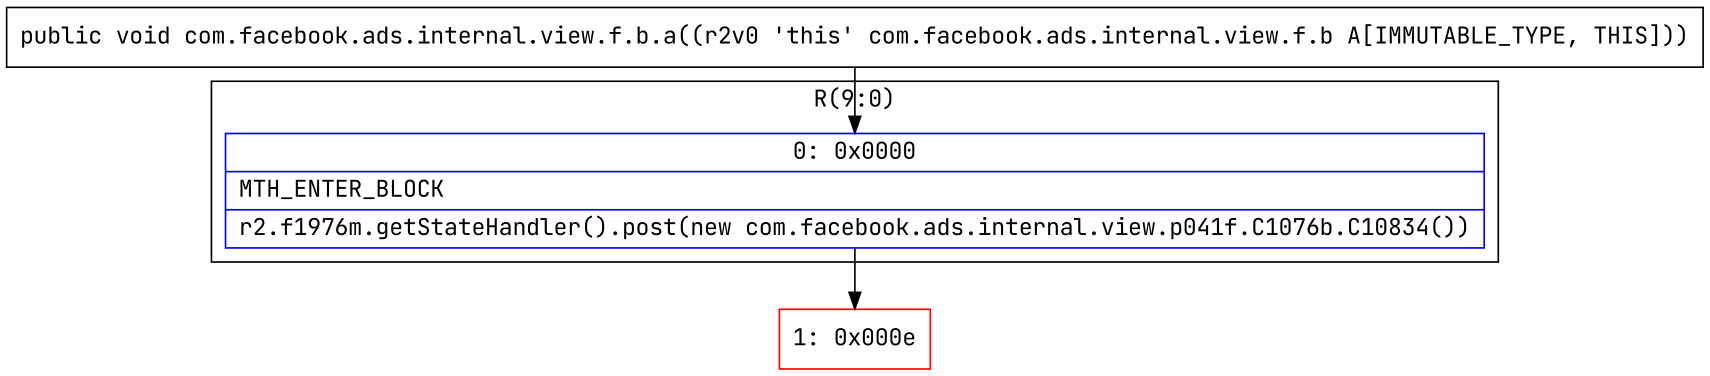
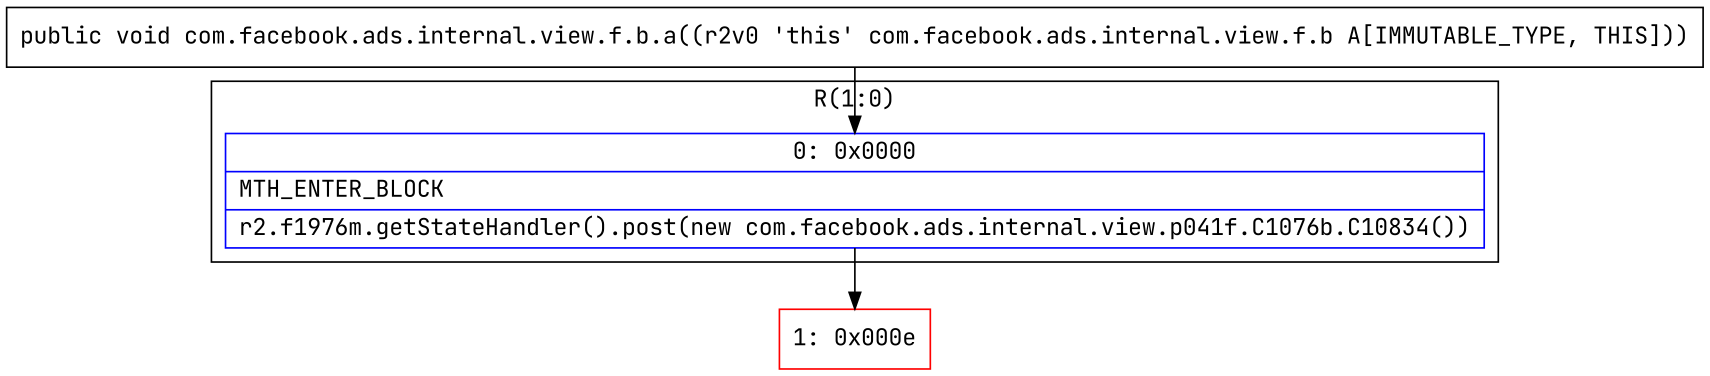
cluster "R(9:0)": label "R(9:0)" -> "R(1:0)"
